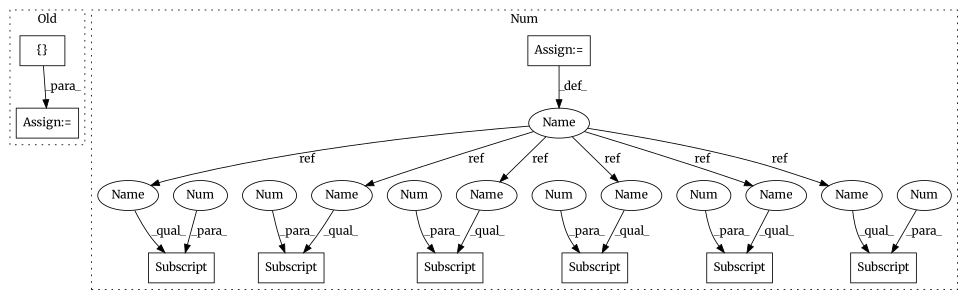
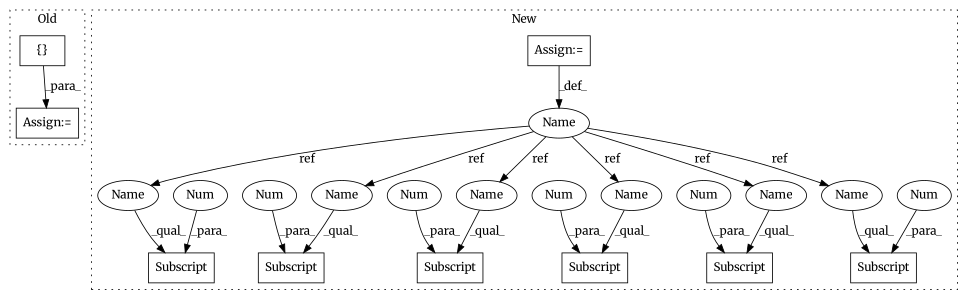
cluster "Num": label "Num" -> "New"
